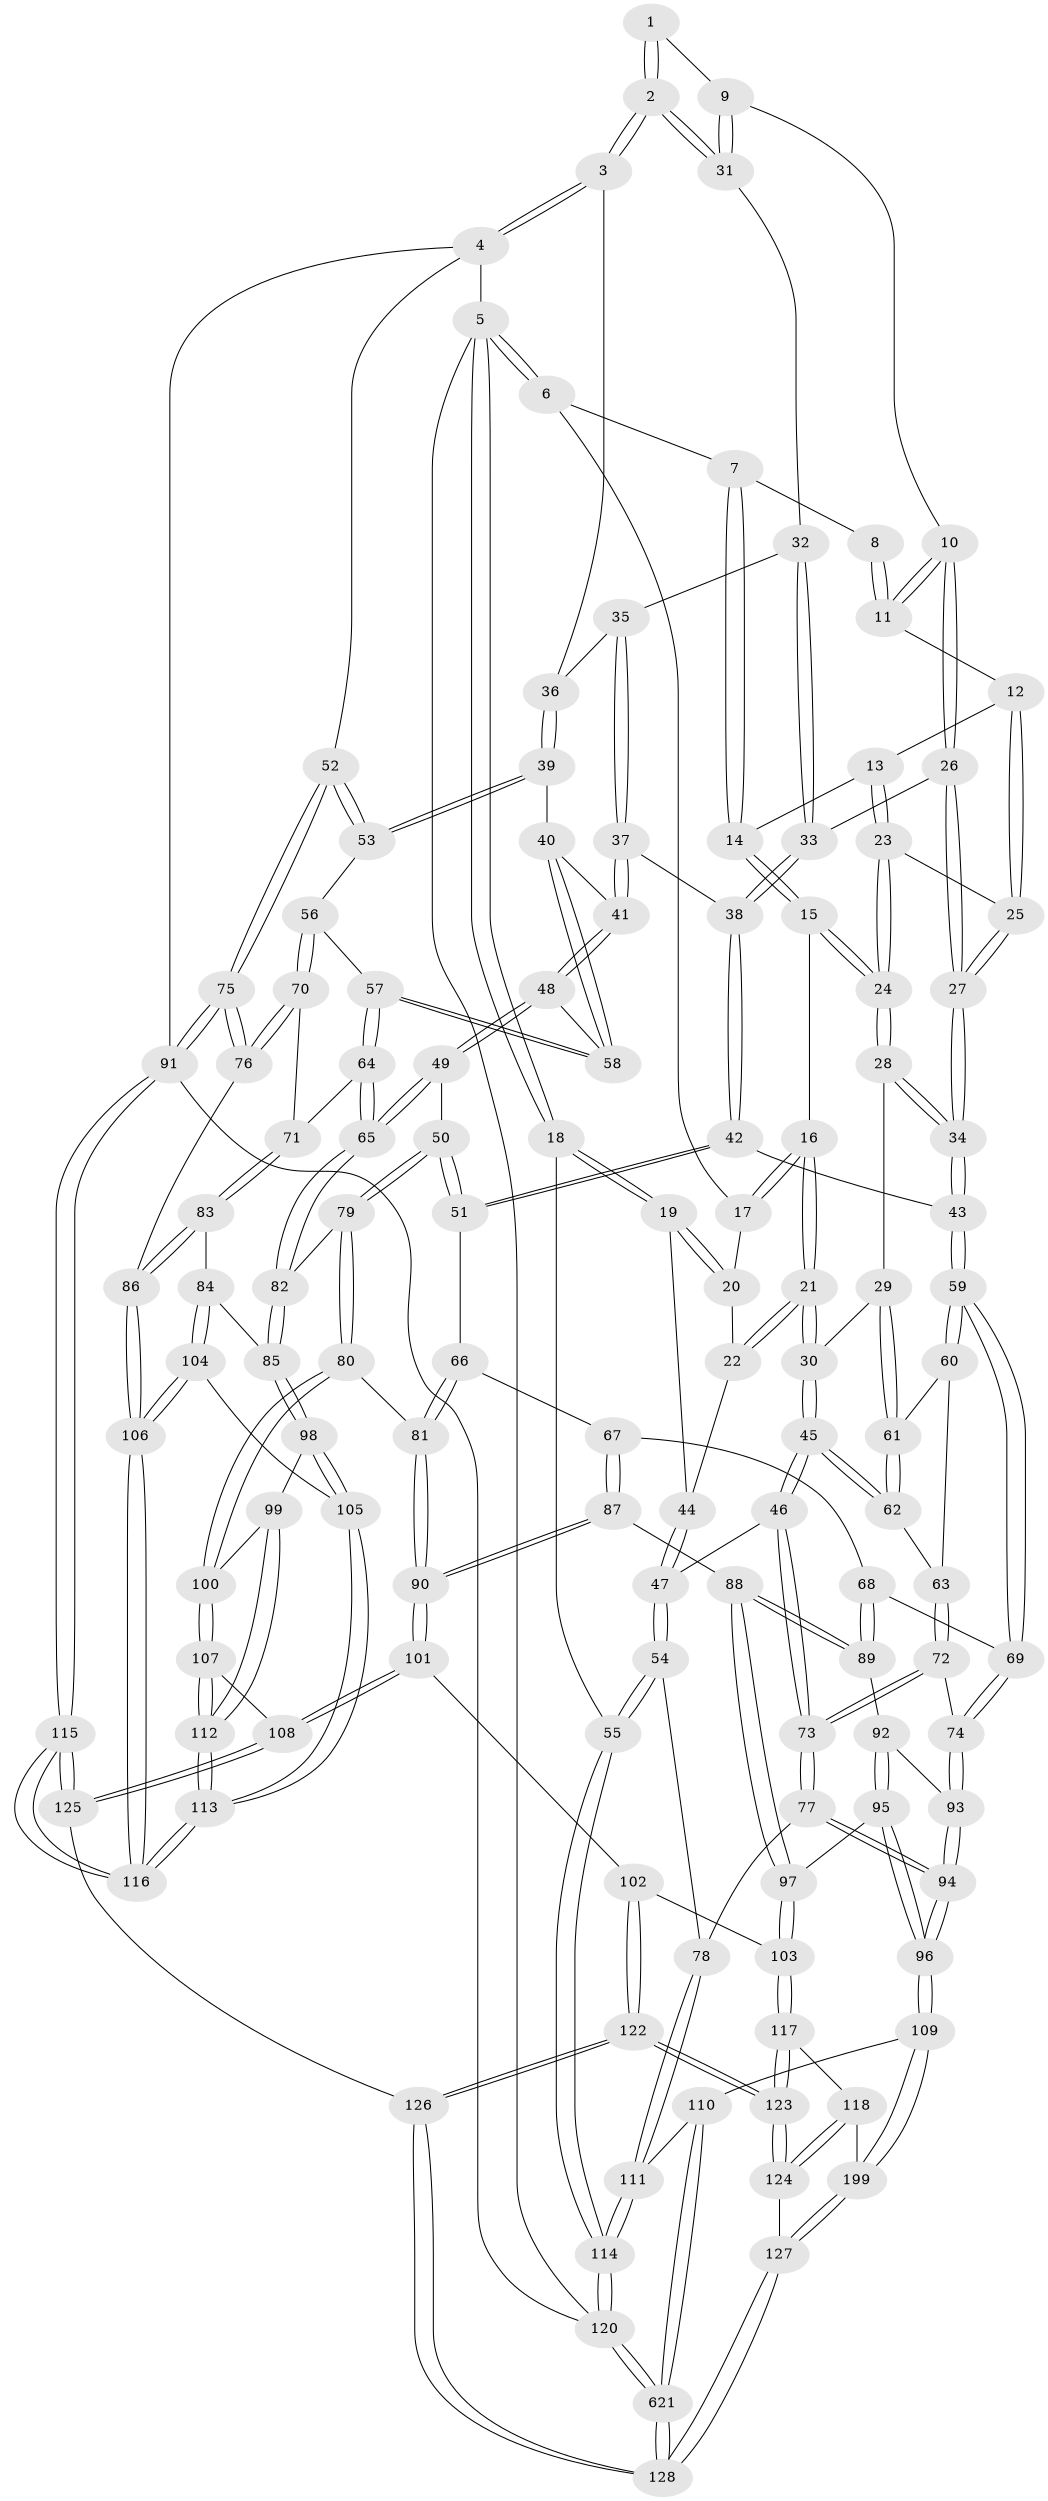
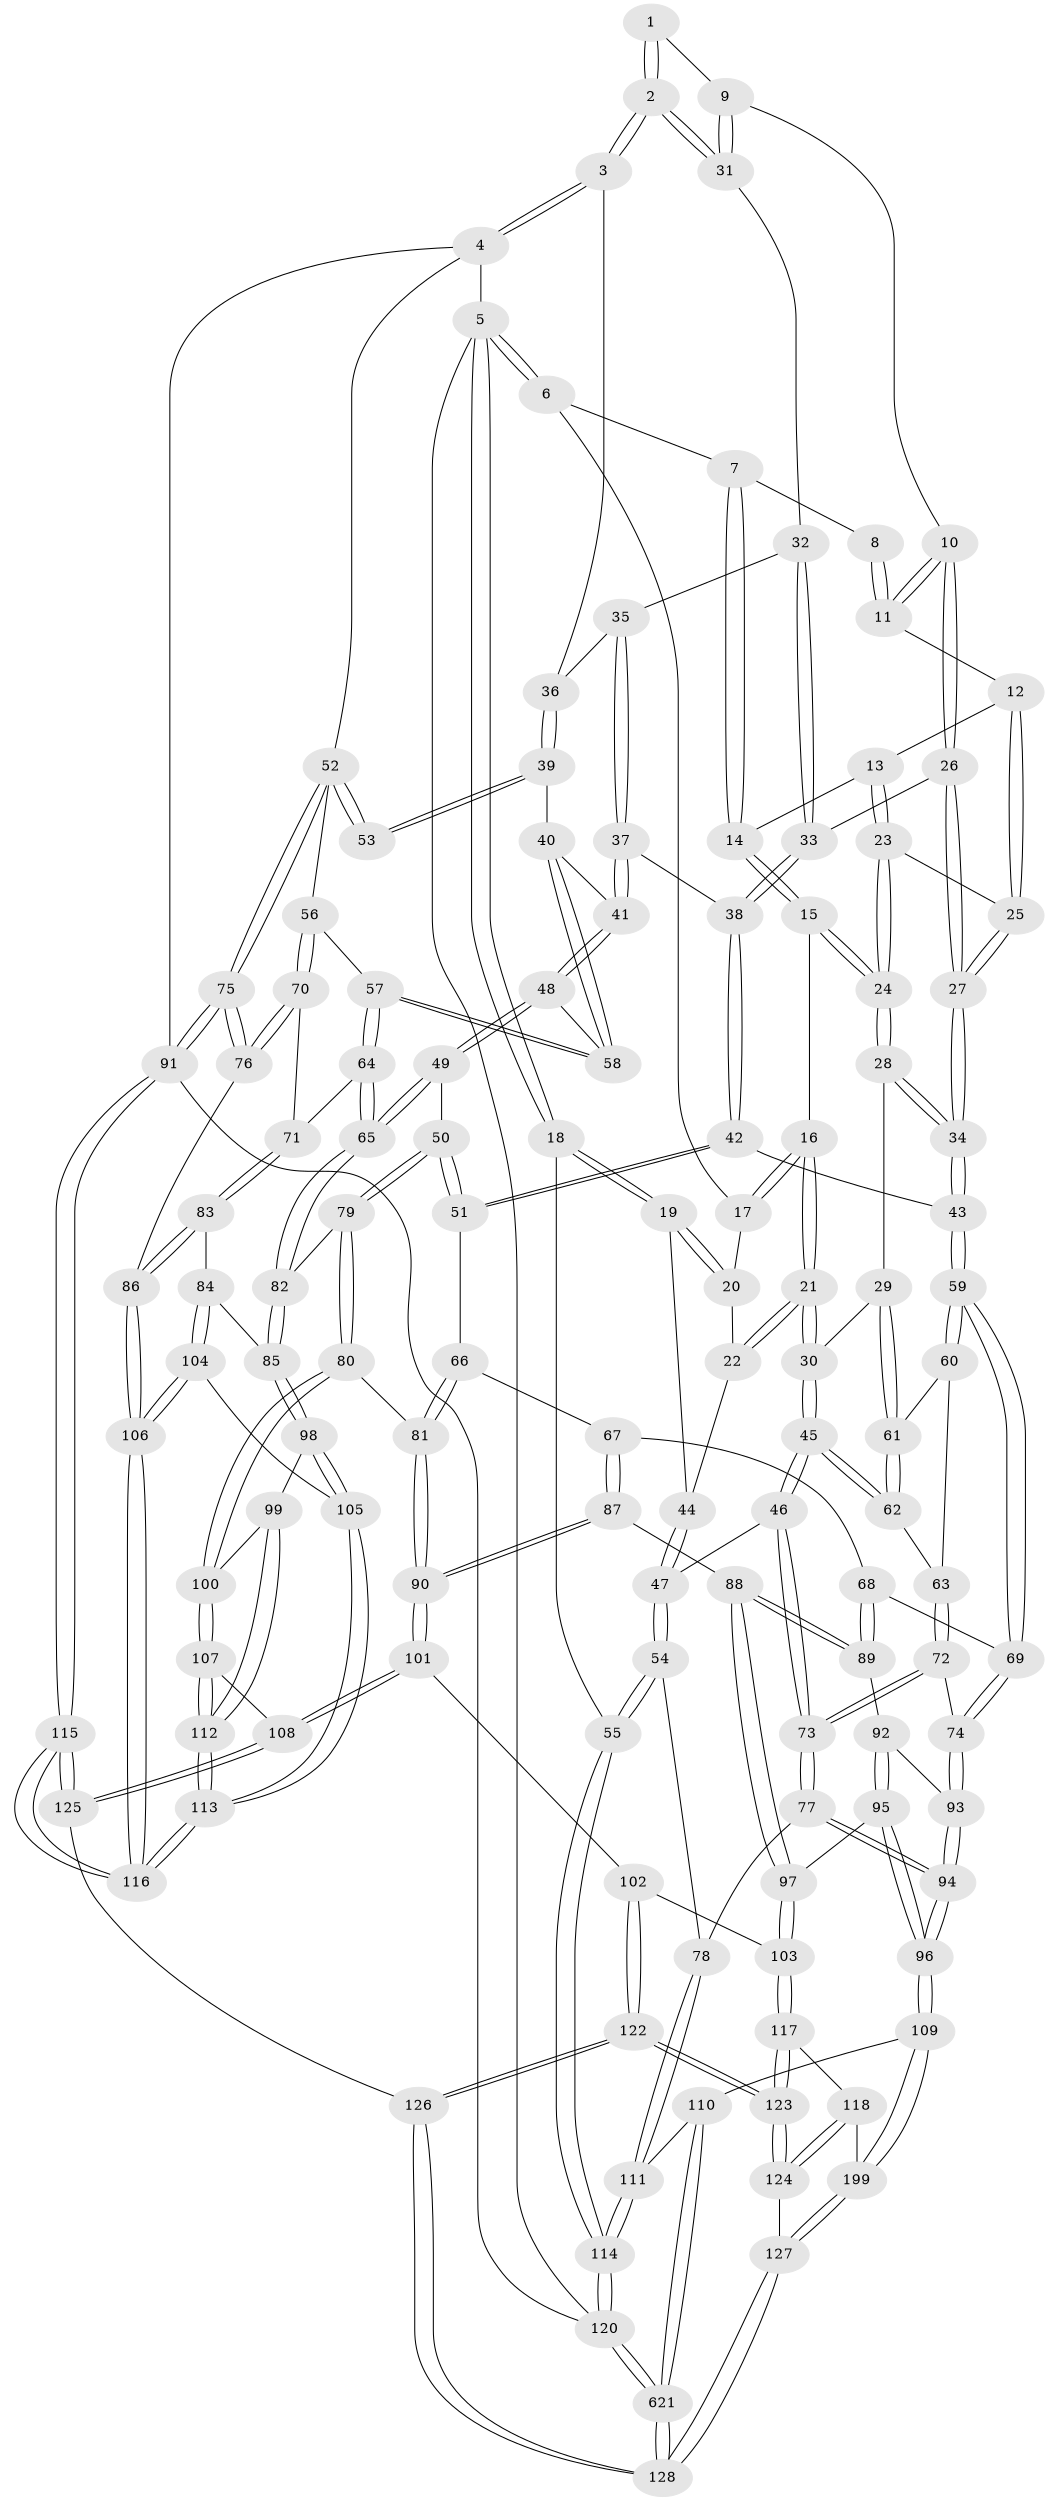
edge "53" -- "56": now "52" -- "56"
